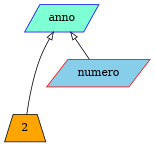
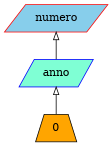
edge "numero" -> "anno": reversed
node "2": label "2" -> "0"
